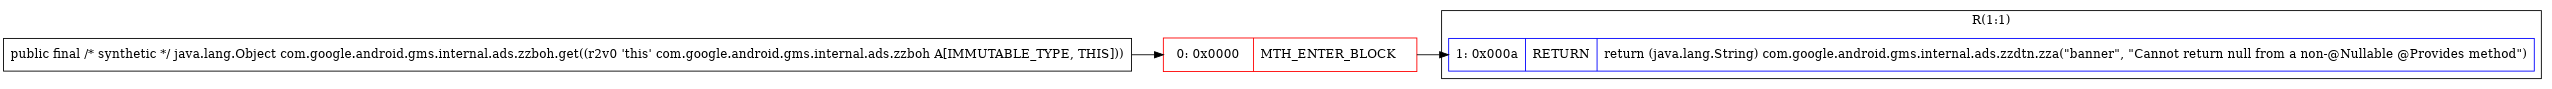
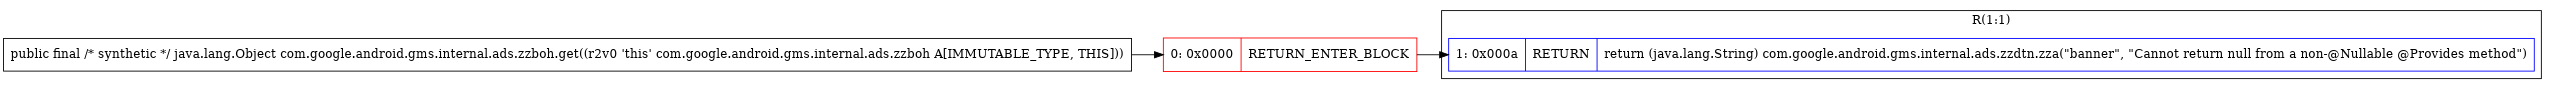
node "0: 0x0000": text "MTH_ENTER_BLOCK" -> "RETURN_ENTER_BLOCK"
